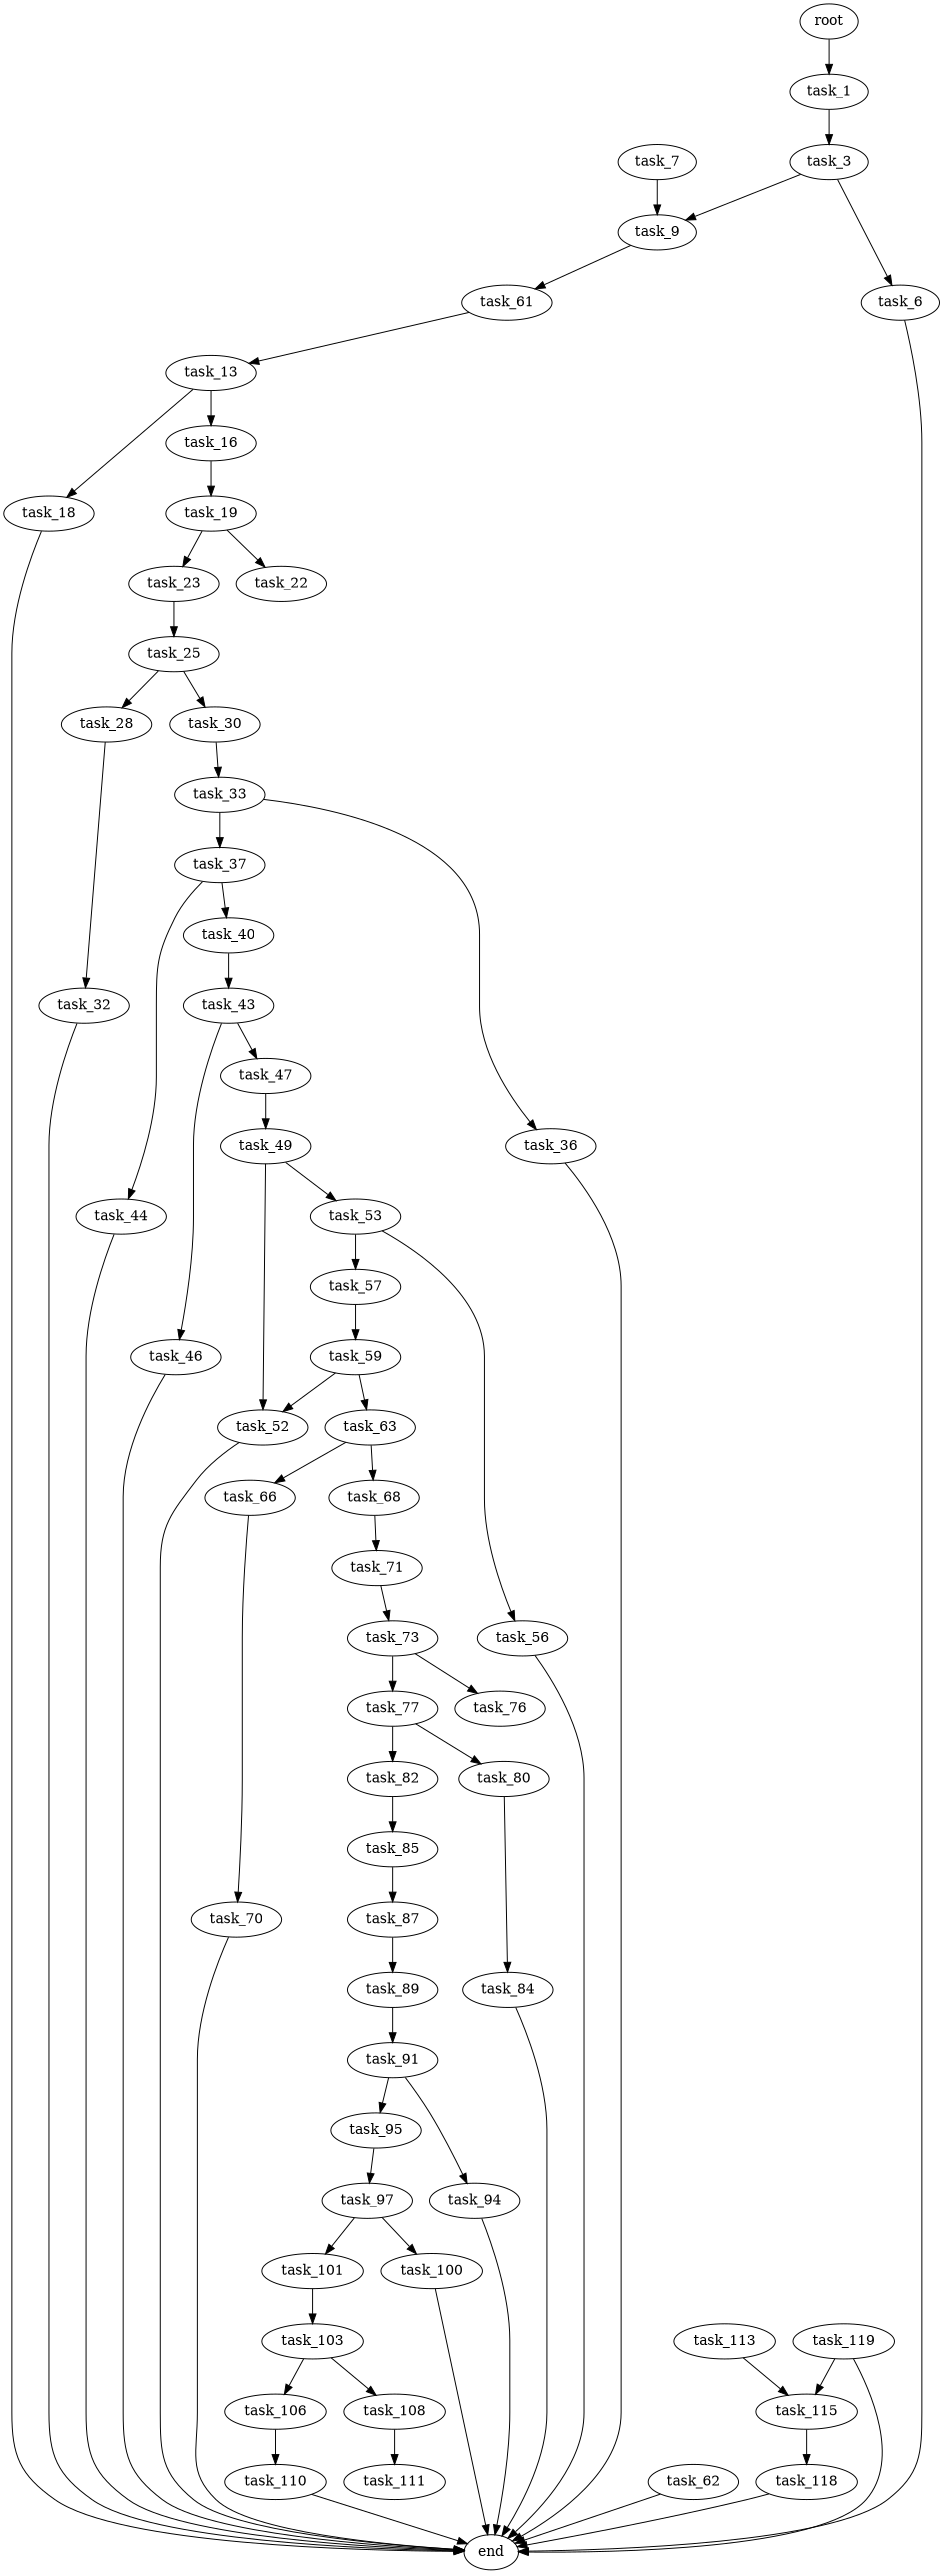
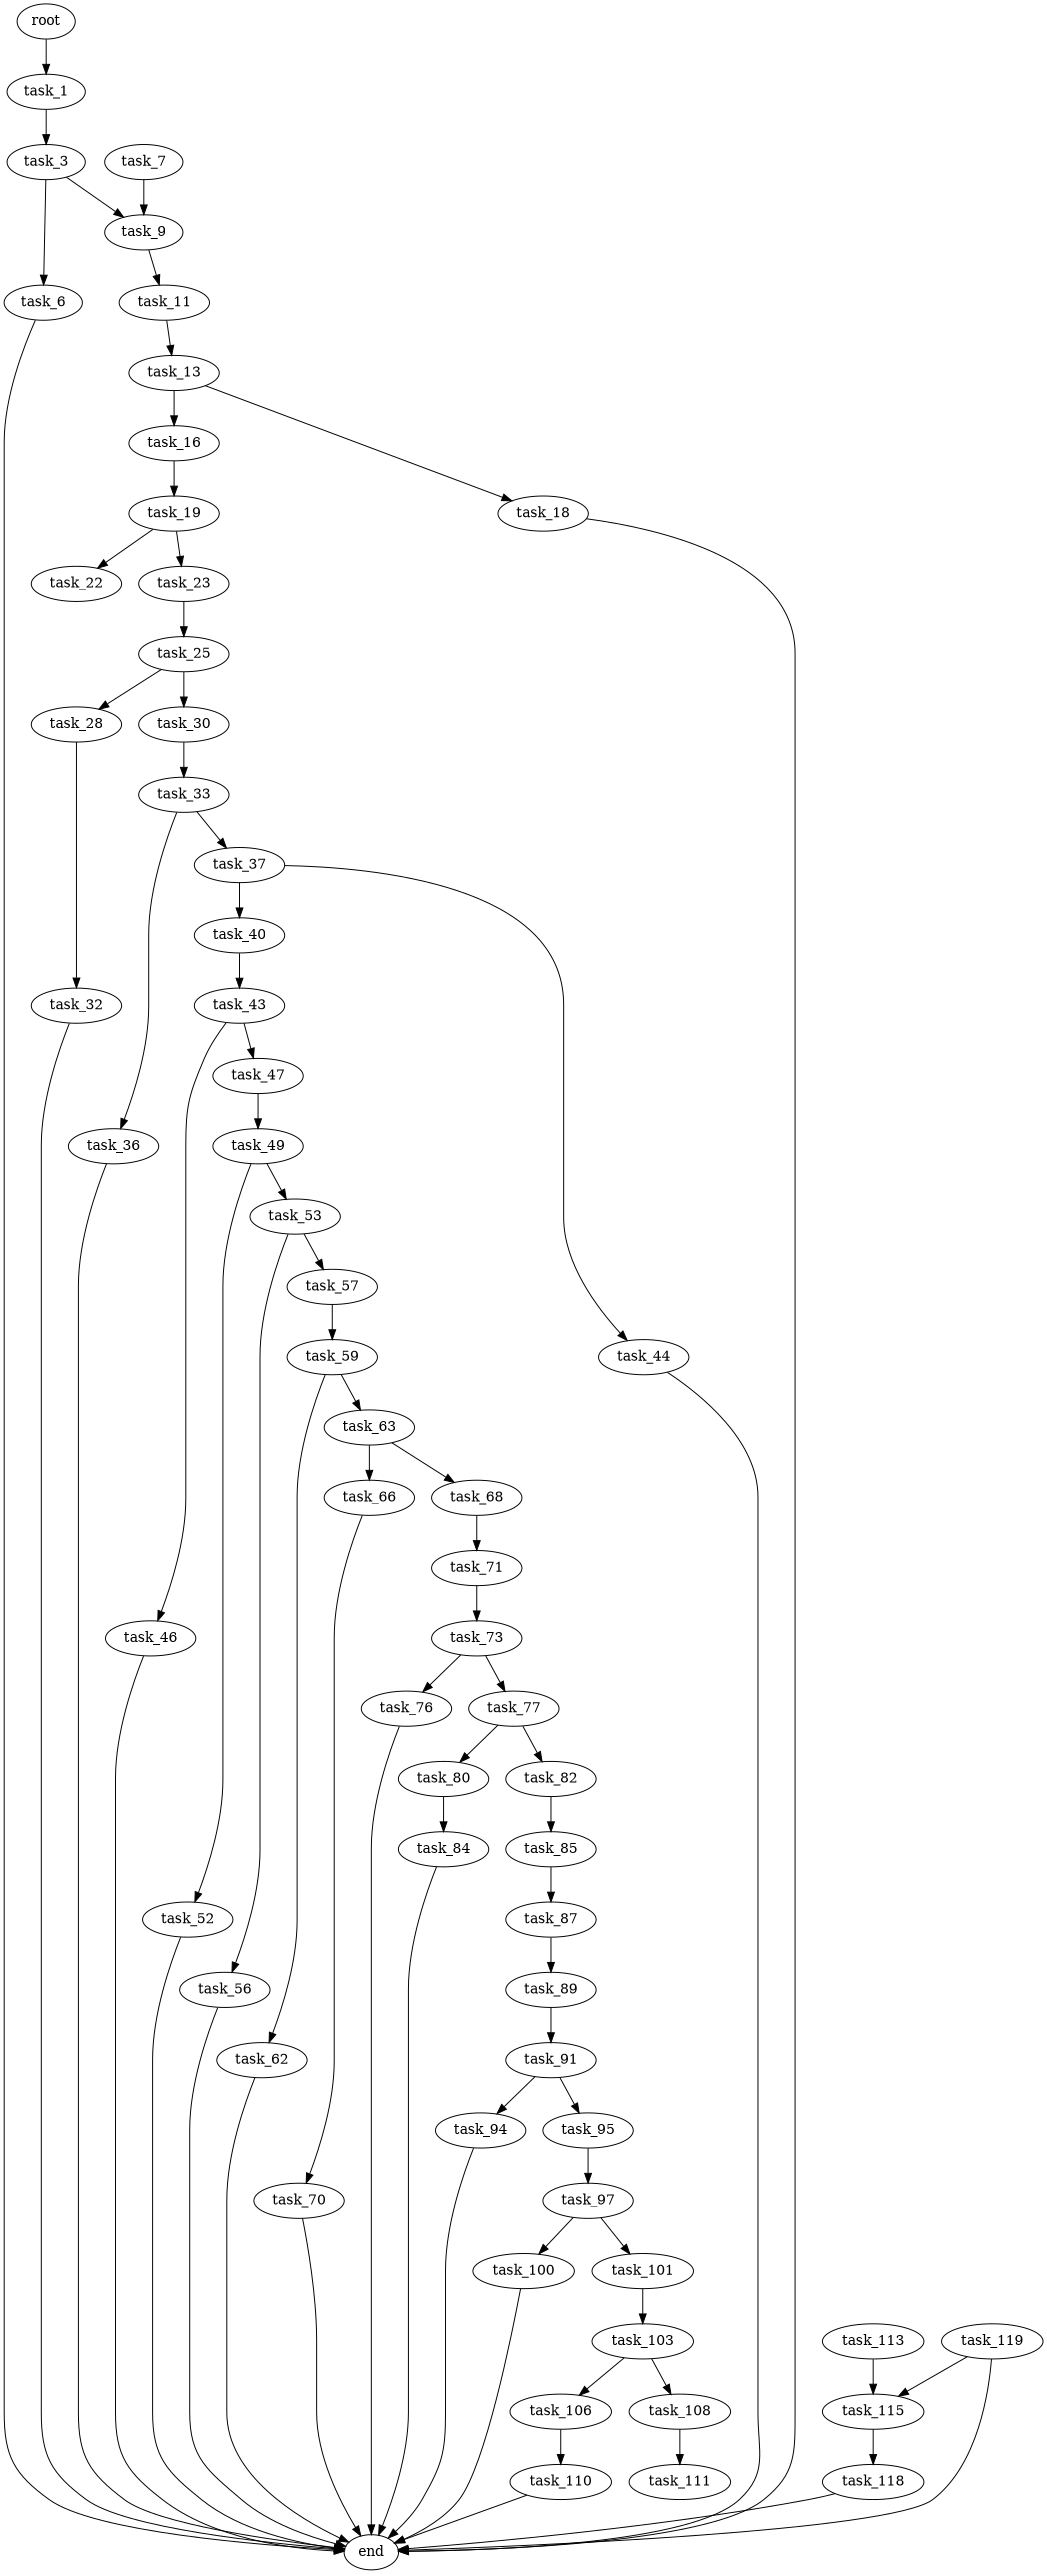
node "task_61": label "task_61" -> "task_11"
edge "task_59" -> "task_52": now "task_59" -> "task_62"
edge "task_76" -> "end": added
